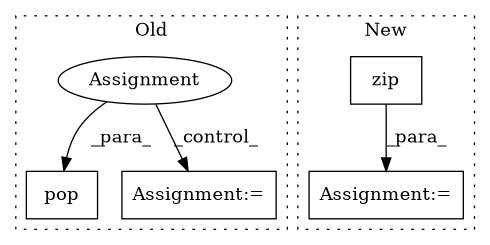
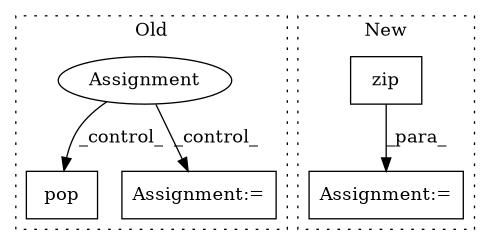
edge "Assignment" -> "pop": label "_para_" -> "_control_"
